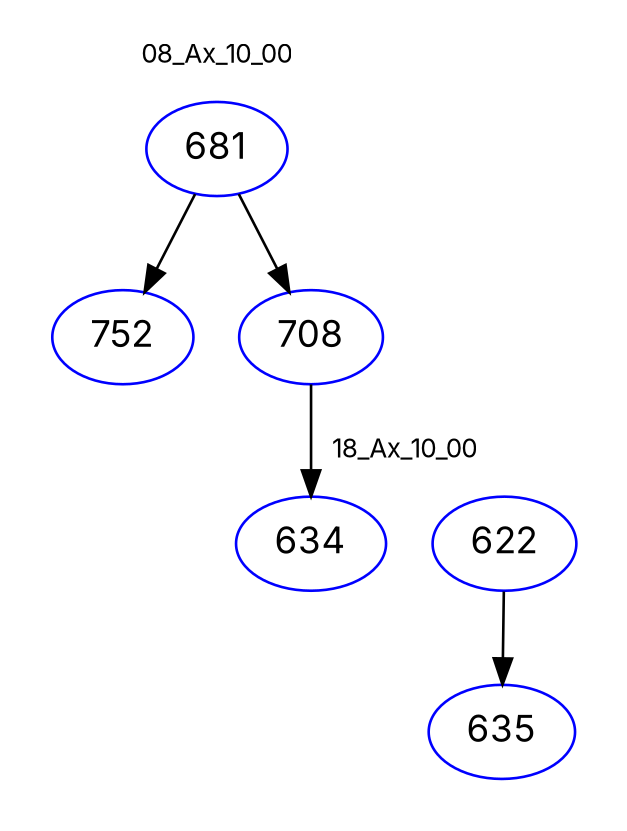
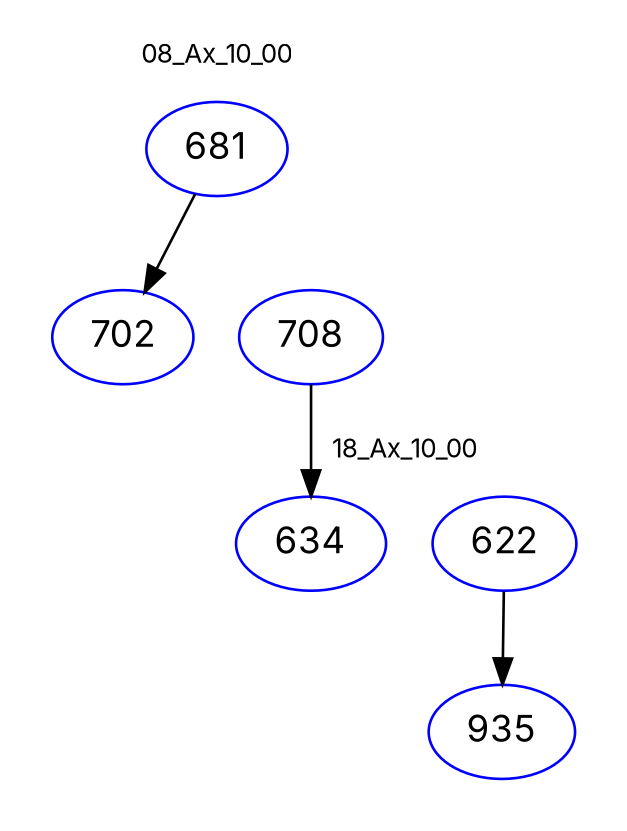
edge "681" -> "708": removed
node "752": label "752" -> "702"
node "635": label "635" -> "935"
